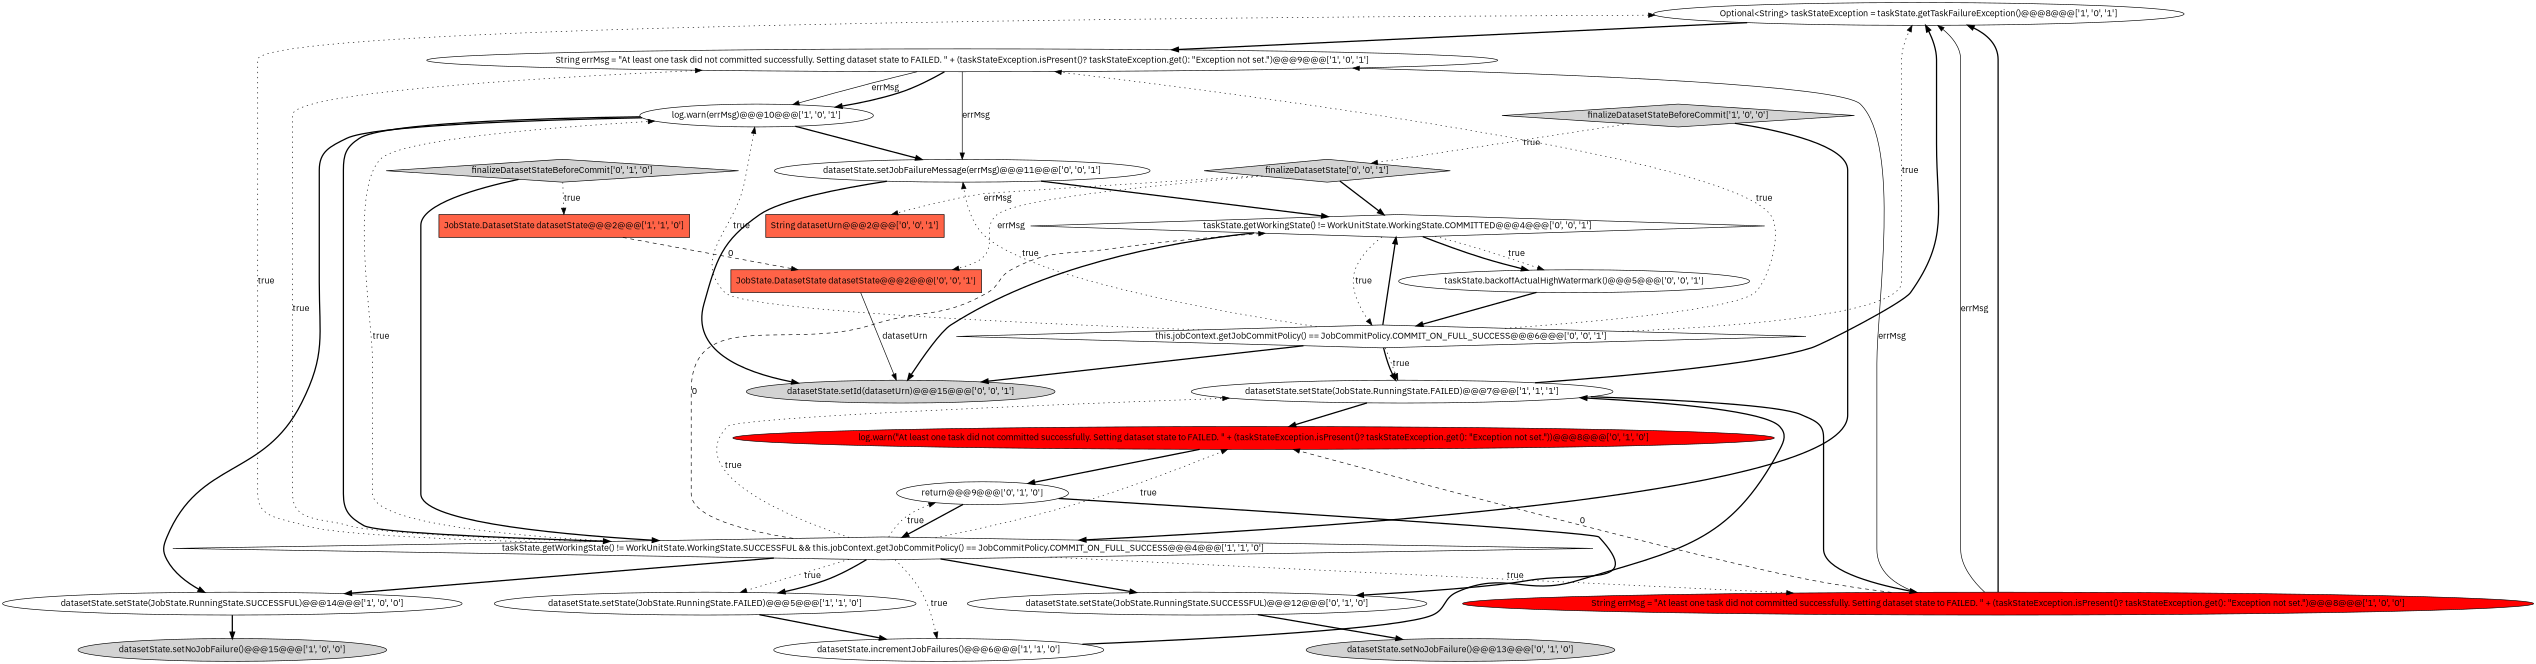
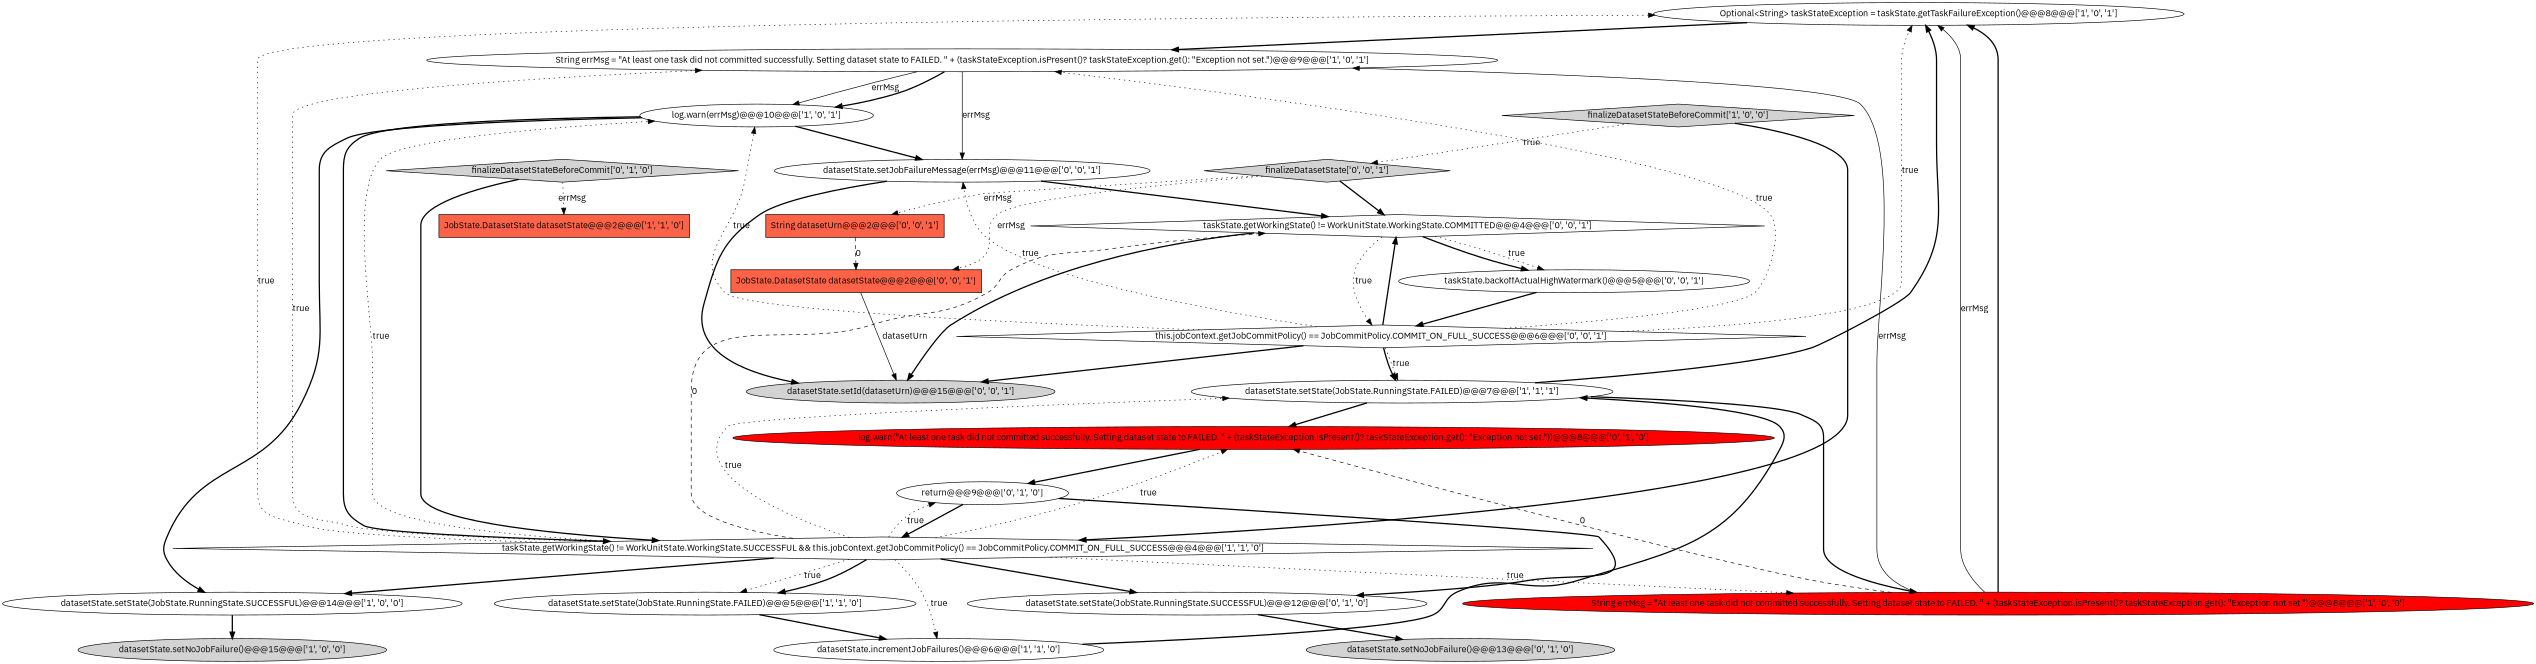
edge "finalizeDatasetStateBeforeCommit['0', '1', '0']" -> "JobState.DatasetState datasetState@@@2@@@['1', '1', '0']": label "true" -> "errMsg"
edge "JobState.DatasetState datasetState@@@2@@@['1', '1', '0']" -> "JobState.DatasetState datasetState@@@2@@@['0', '0', '1']": now "String datasetUrn@@@2@@@['0', '0', '1']" -> "JobState.DatasetState datasetState@@@2@@@['0', '0', '1']"
